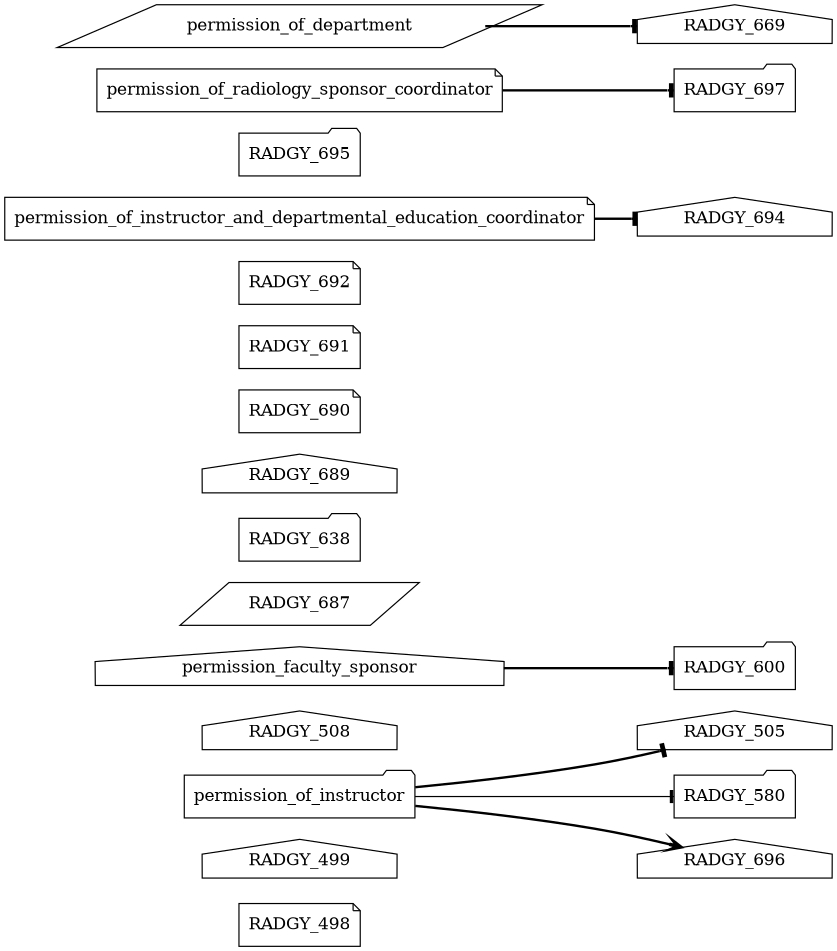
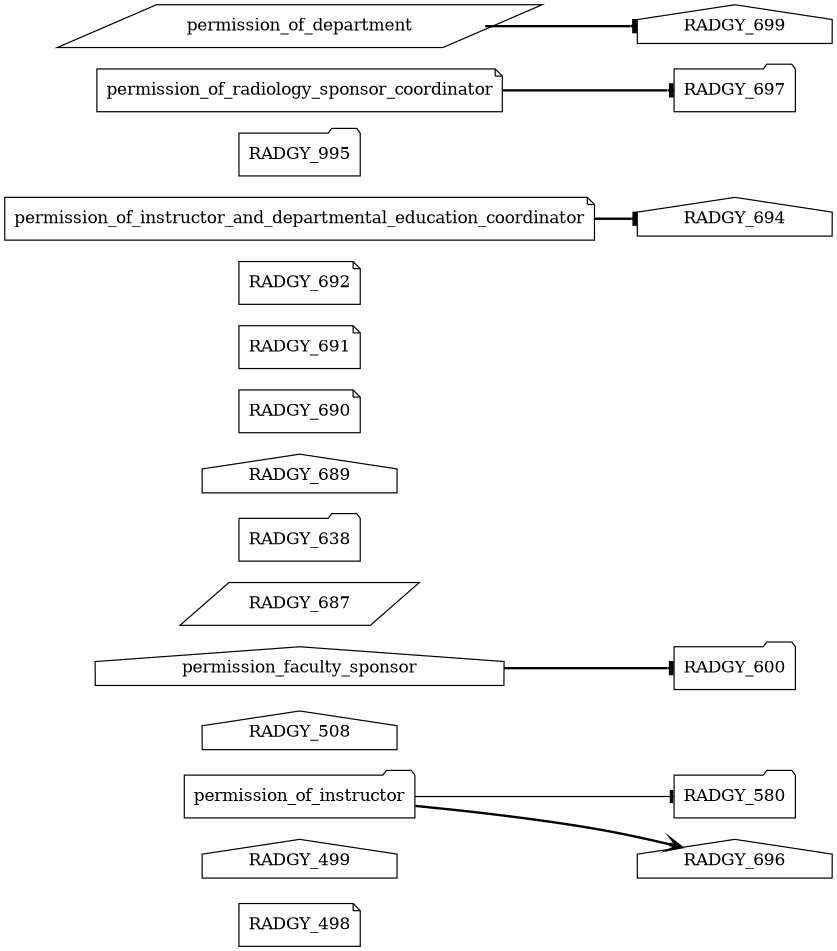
node "RADGY_669": label "RADGY_669" -> "RADGY_699"
node "RADGY_695": label "RADGY_695" -> "RADGY_995"
node "RADGY_505": removed
